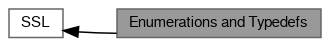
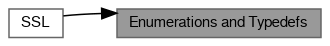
edge "Enumerations and Typedefs" -> "SSL": reversed
